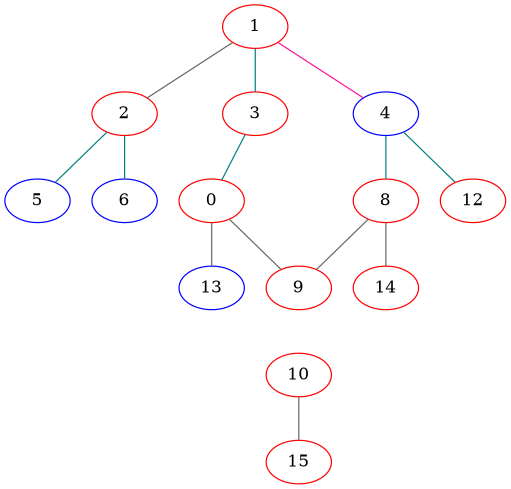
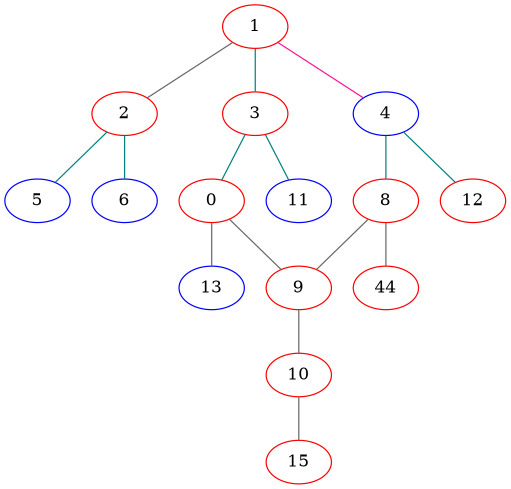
node "11": added
node "14": label "14" -> "44"
edge "9" -- "10": added
